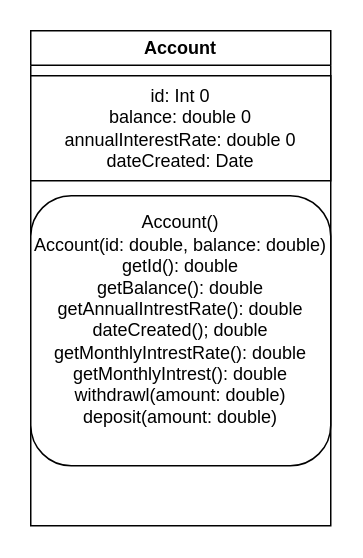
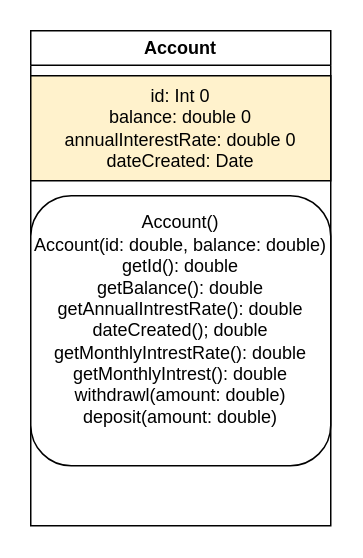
node "id: Int 0 balance: double 0 annualInterestRate: double 0 dateCreated: Date": fillcolor #ffffff -> #fff2cc
